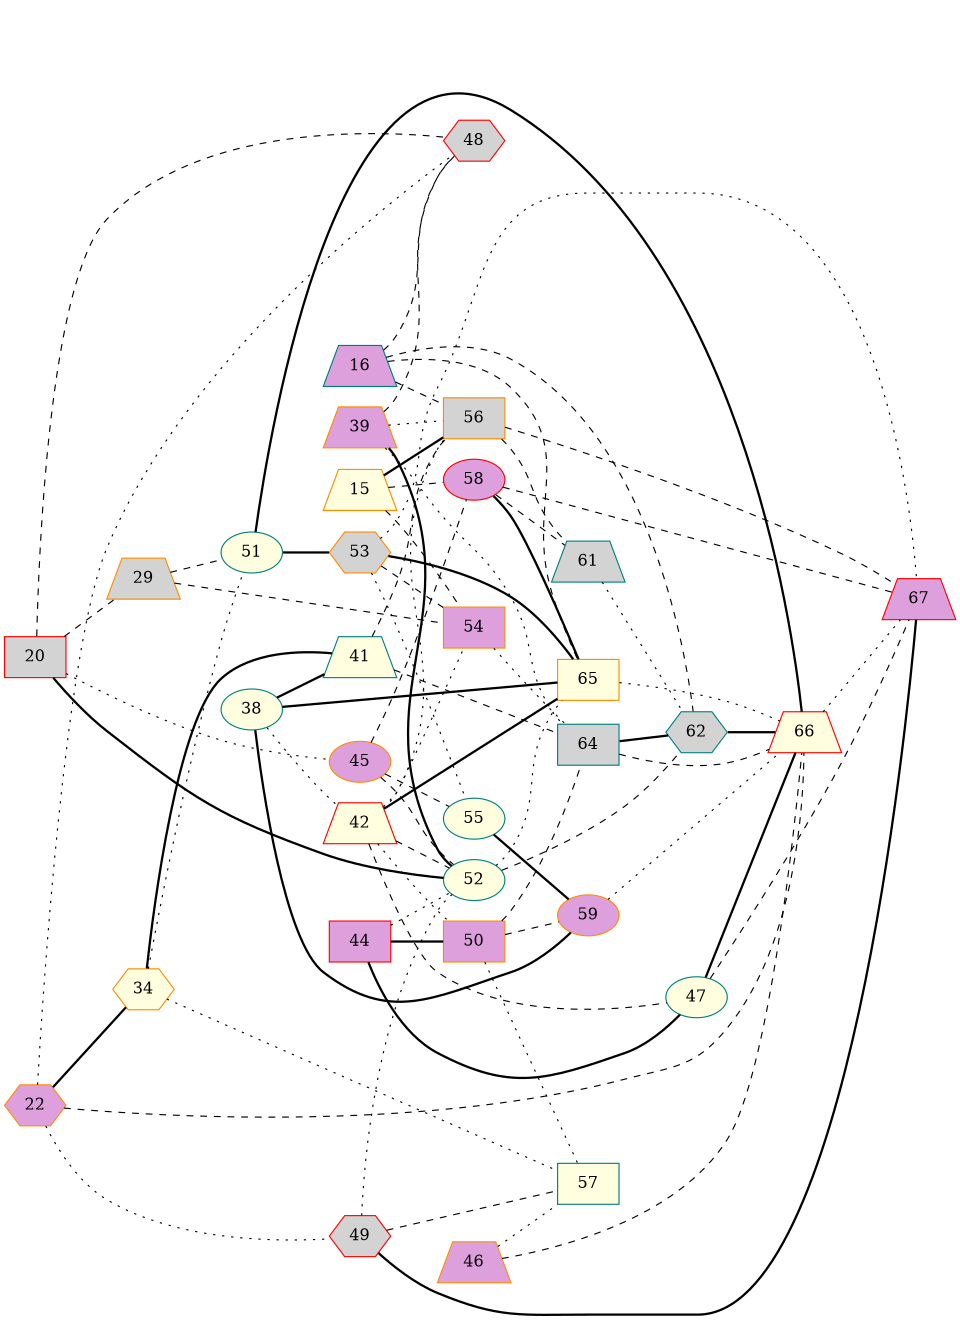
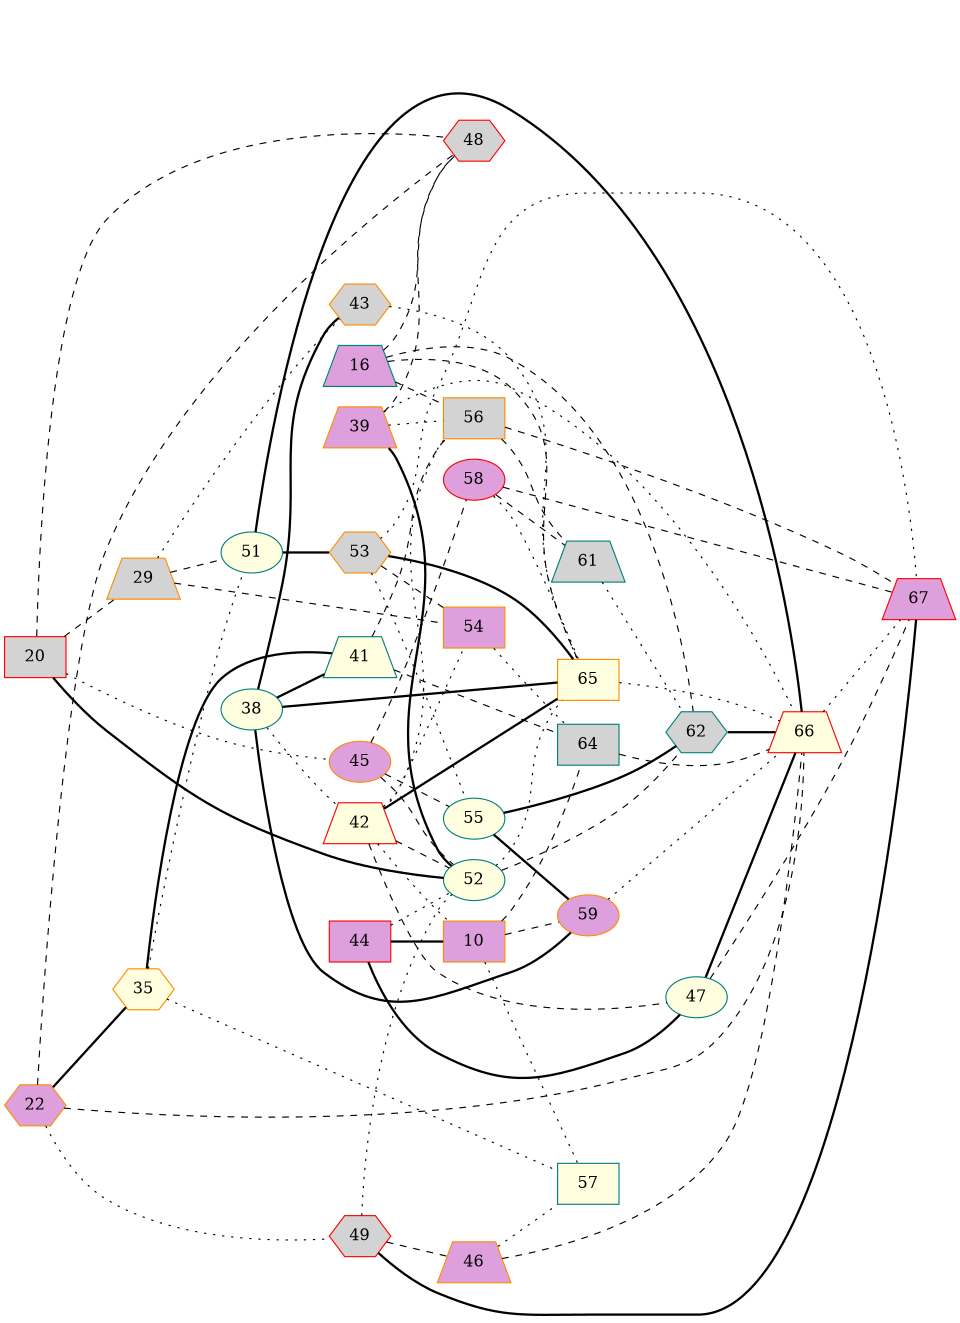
node "43": added
node "15": removed
edge "48" -- "22": style dotted -> dashed
edge "58" -- "65": style bold -> dotted
edge "39" -- "64": now "39" -- "66"
edge "62" -- "64": now "62" -- "55"
node "50": label "50" -> "10"
node "34": label "34" -> "35"
edge "57" -- "49": now "46" -- "49"
